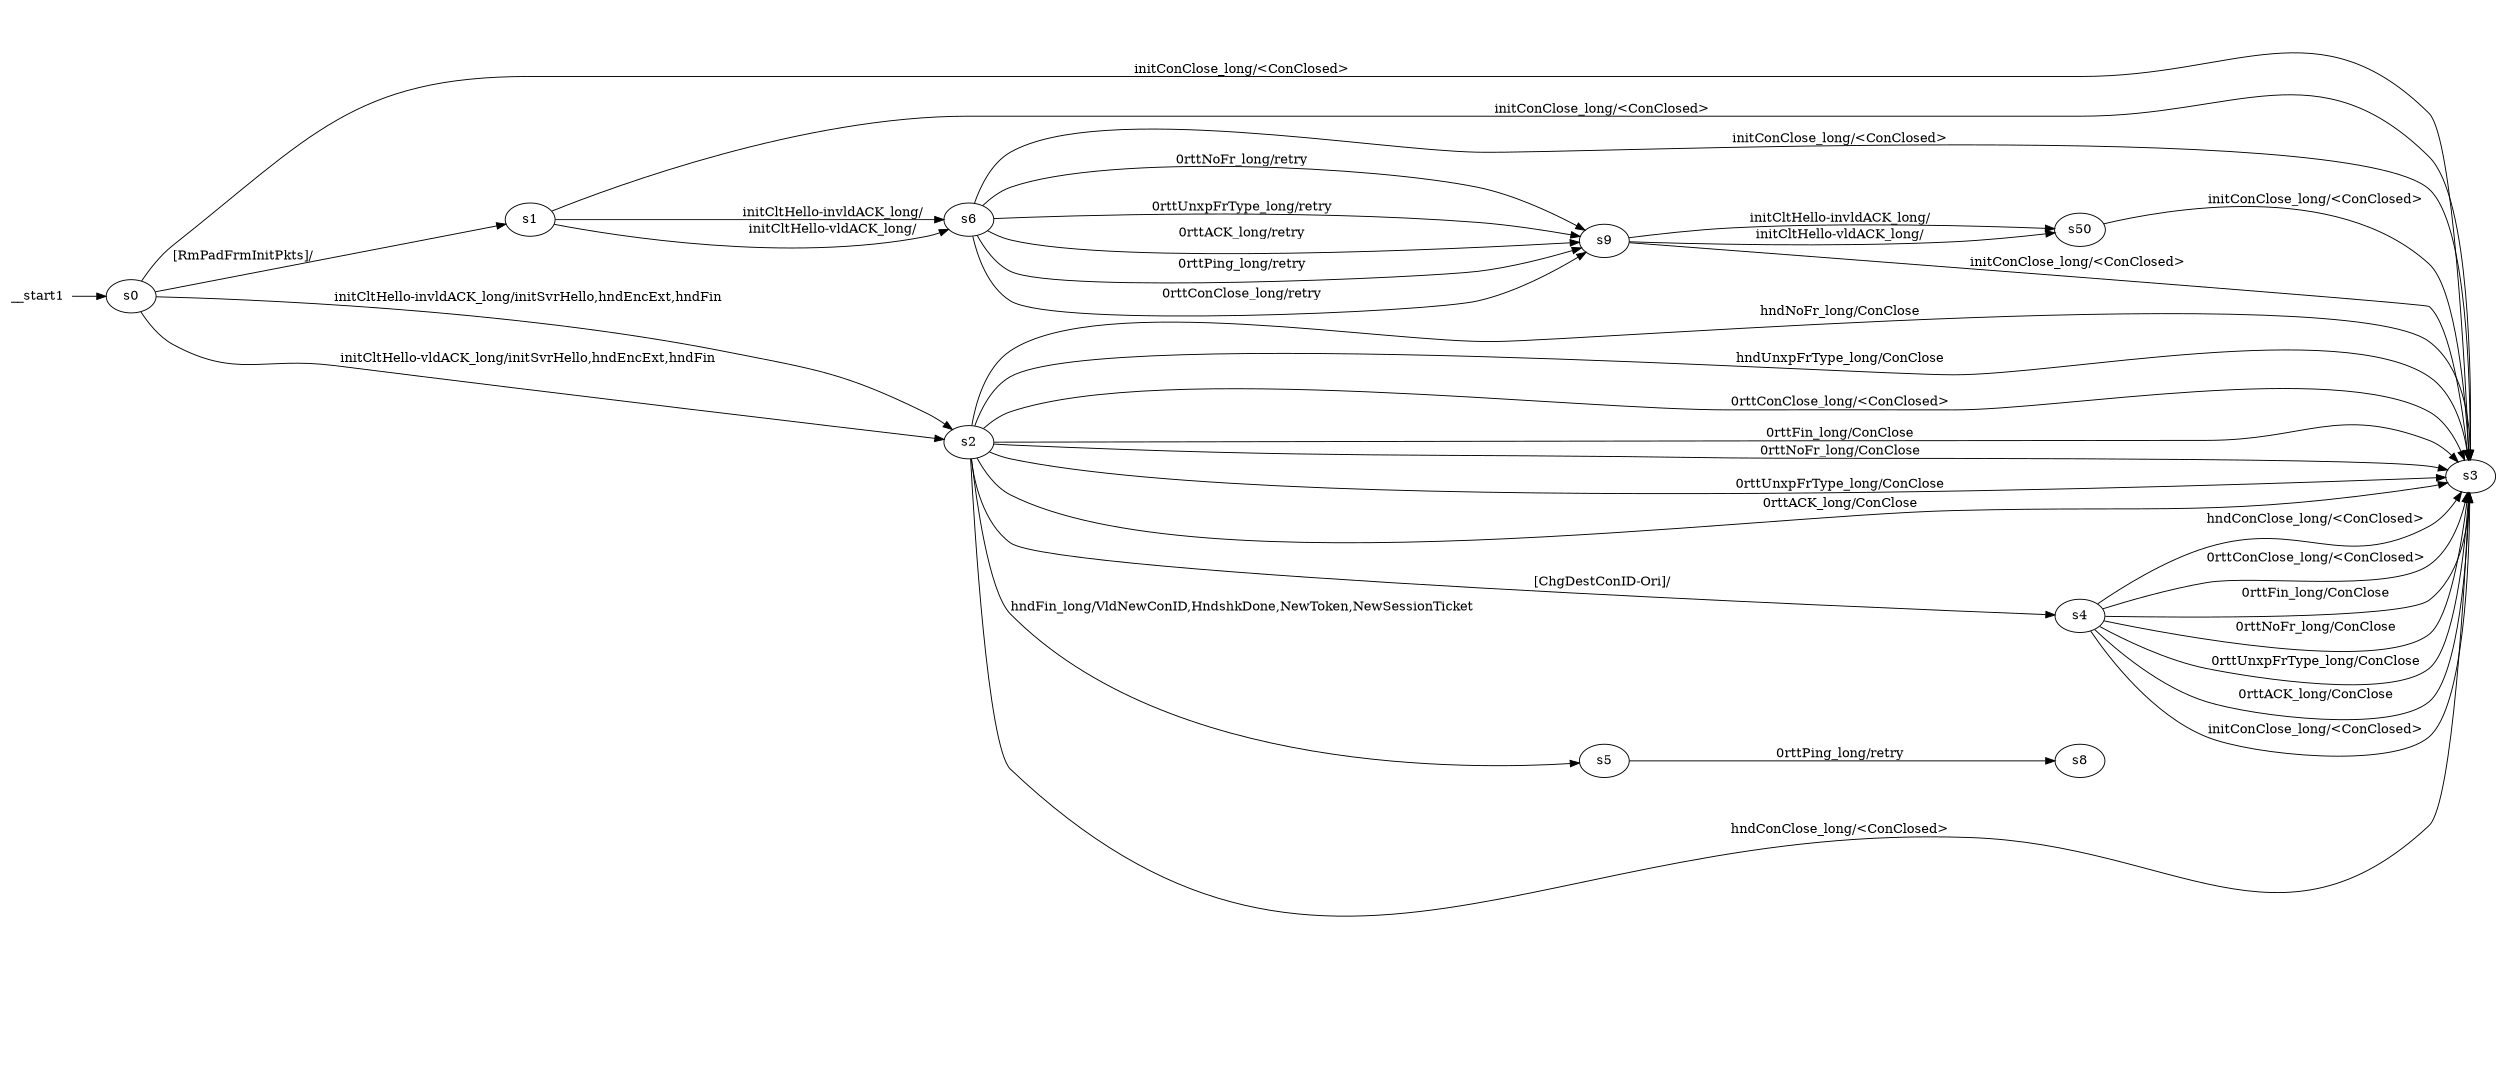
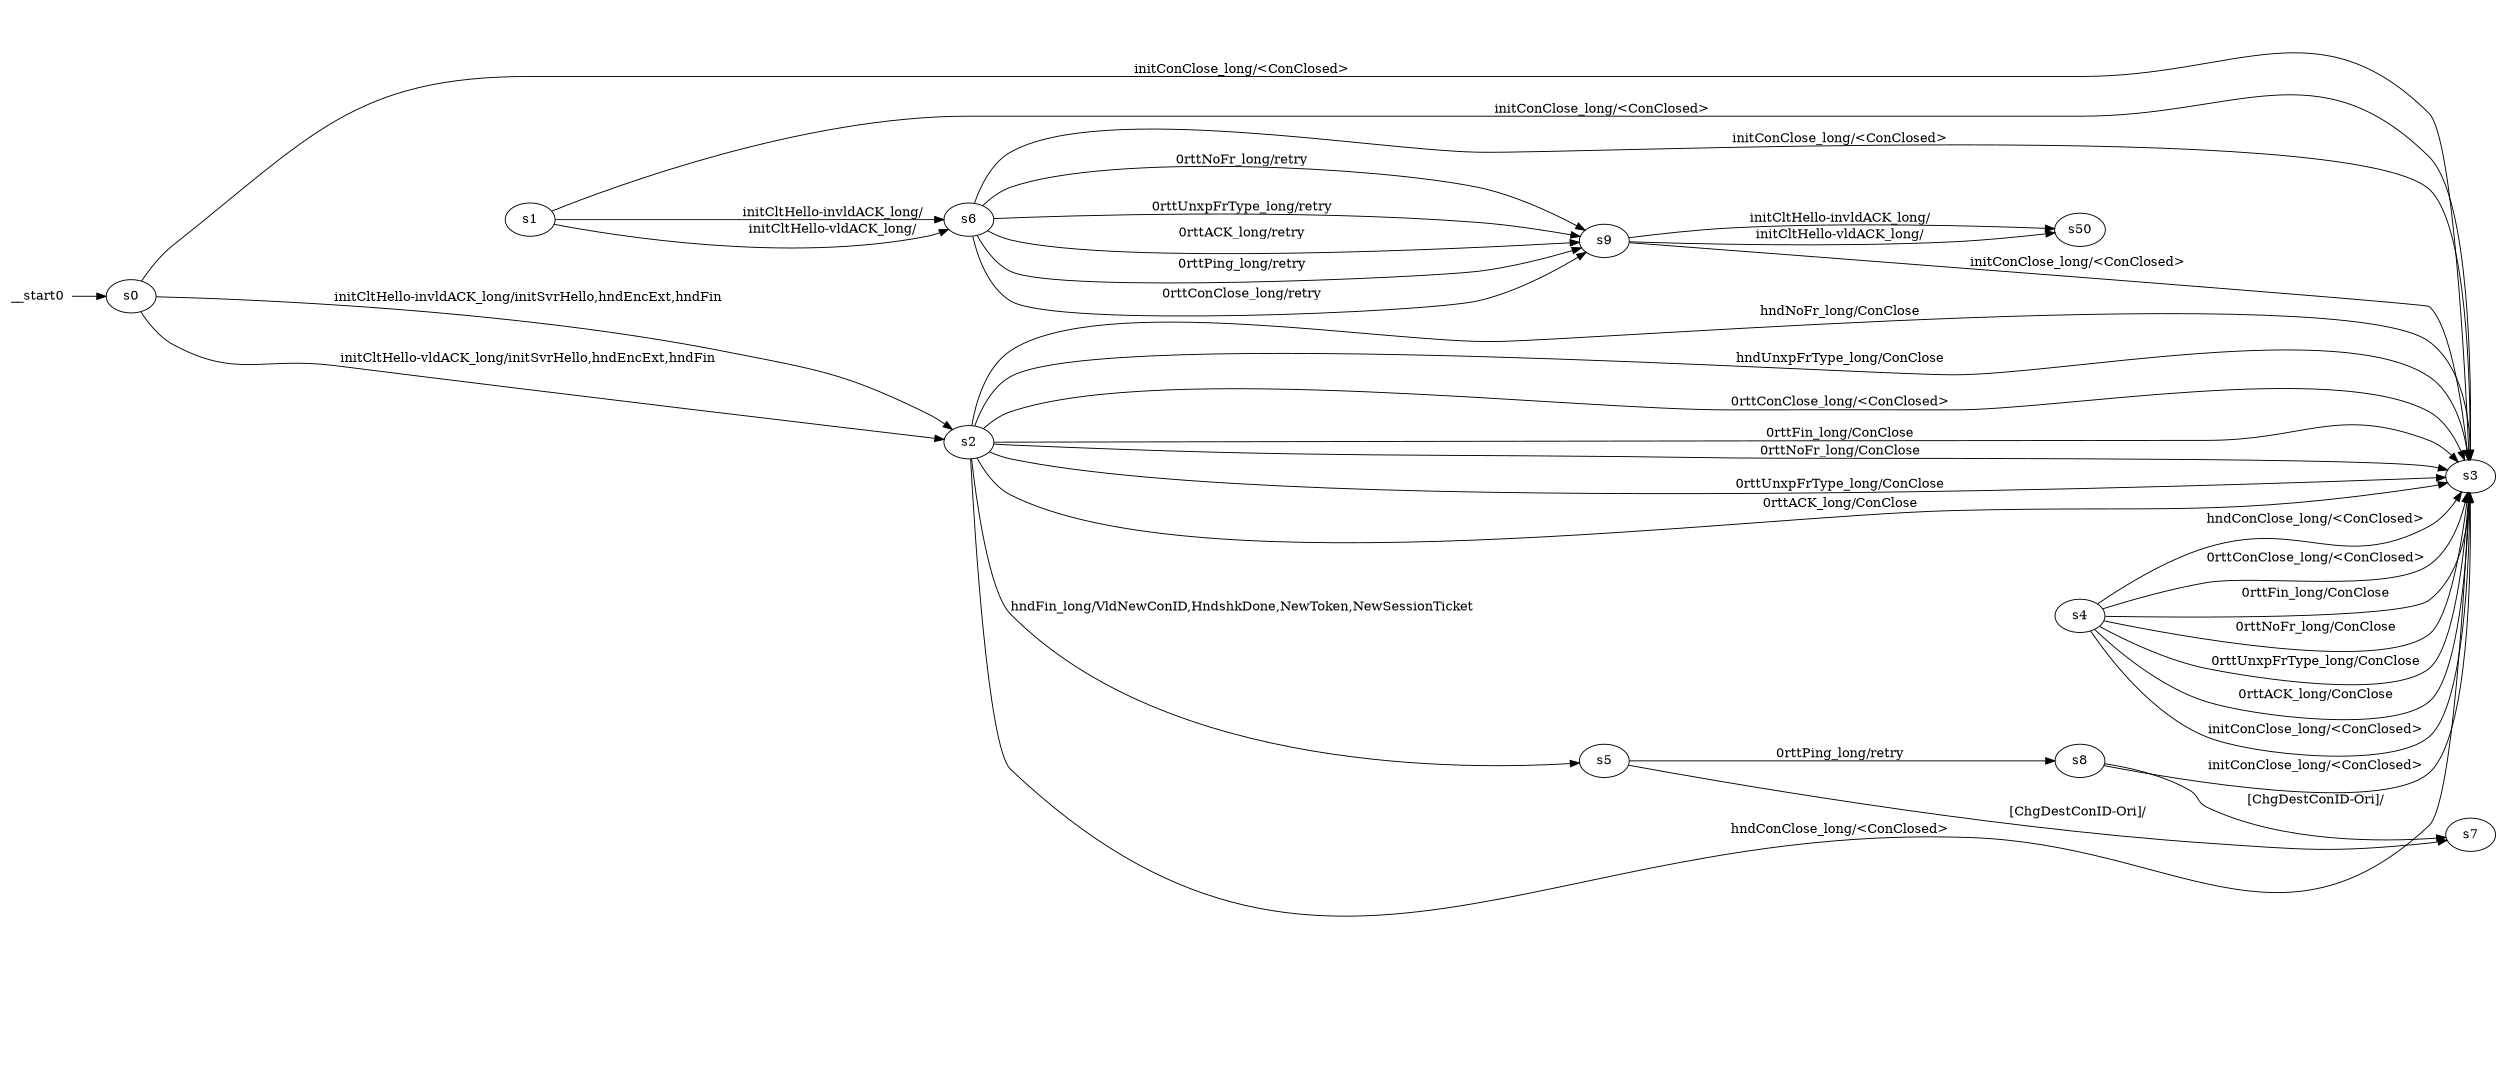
edge "s50" -> "s3": now "s8" -> "s3"
edge "s0" -> "s1": removed, label "[RmPadFrmInitPkts]/"
node "__start1": label "__start1" -> "__start0"
edge "s2" -> "s4": removed, label "[ChgDestConID-Ori]/"
node "s7": added
